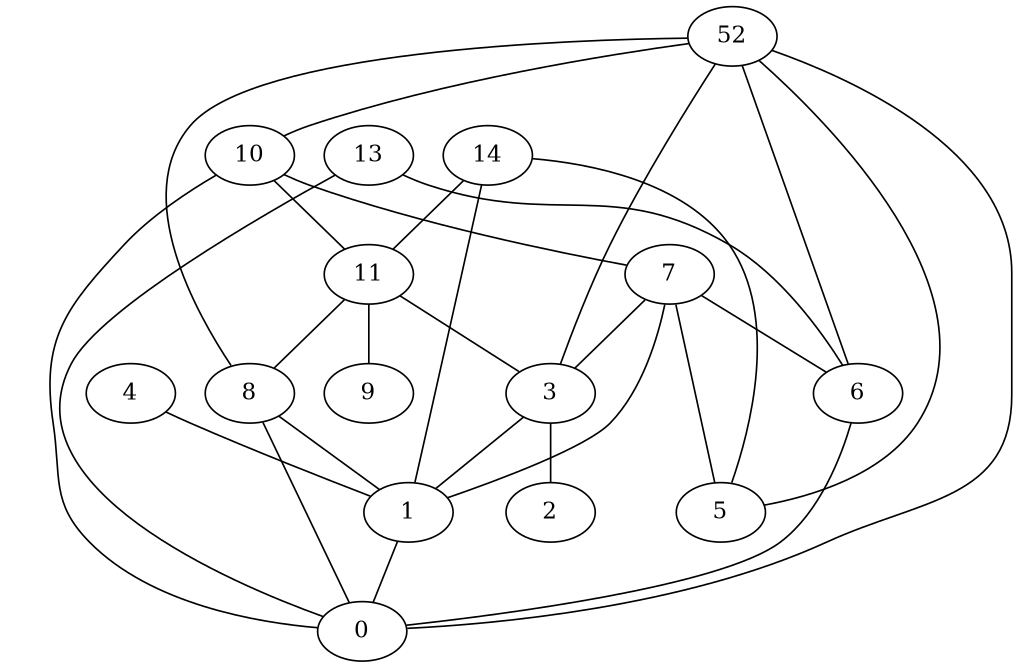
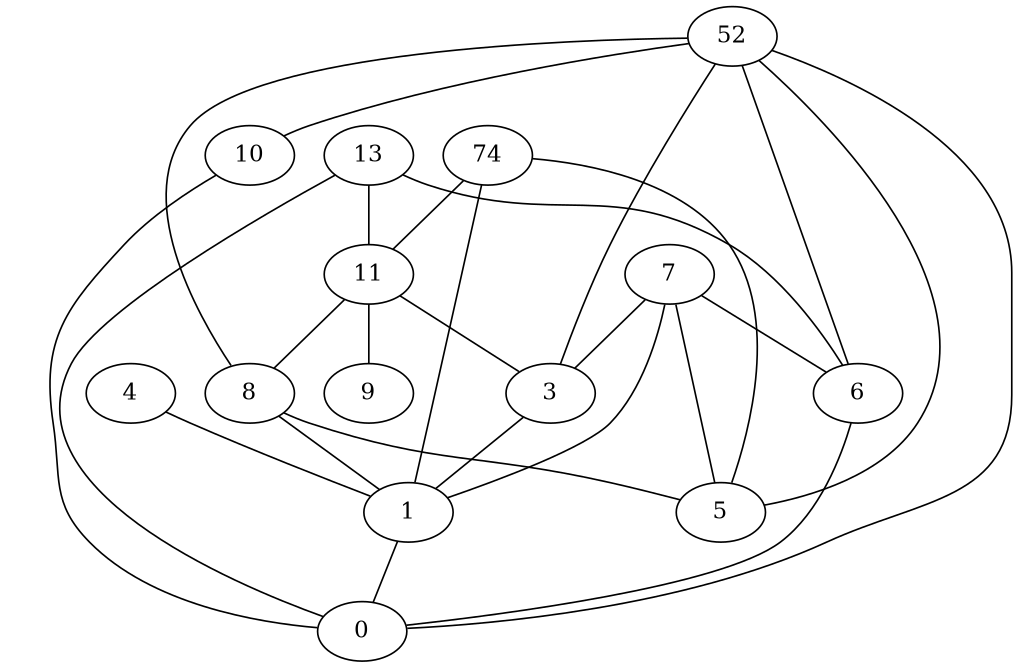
node "14": label "14" -> "74"
edge "11" -> "10": now "11" -> "13"
edge "7" -> "10": removed
node "2": removed
edge "0" -> "8": now "5" -> "8"
